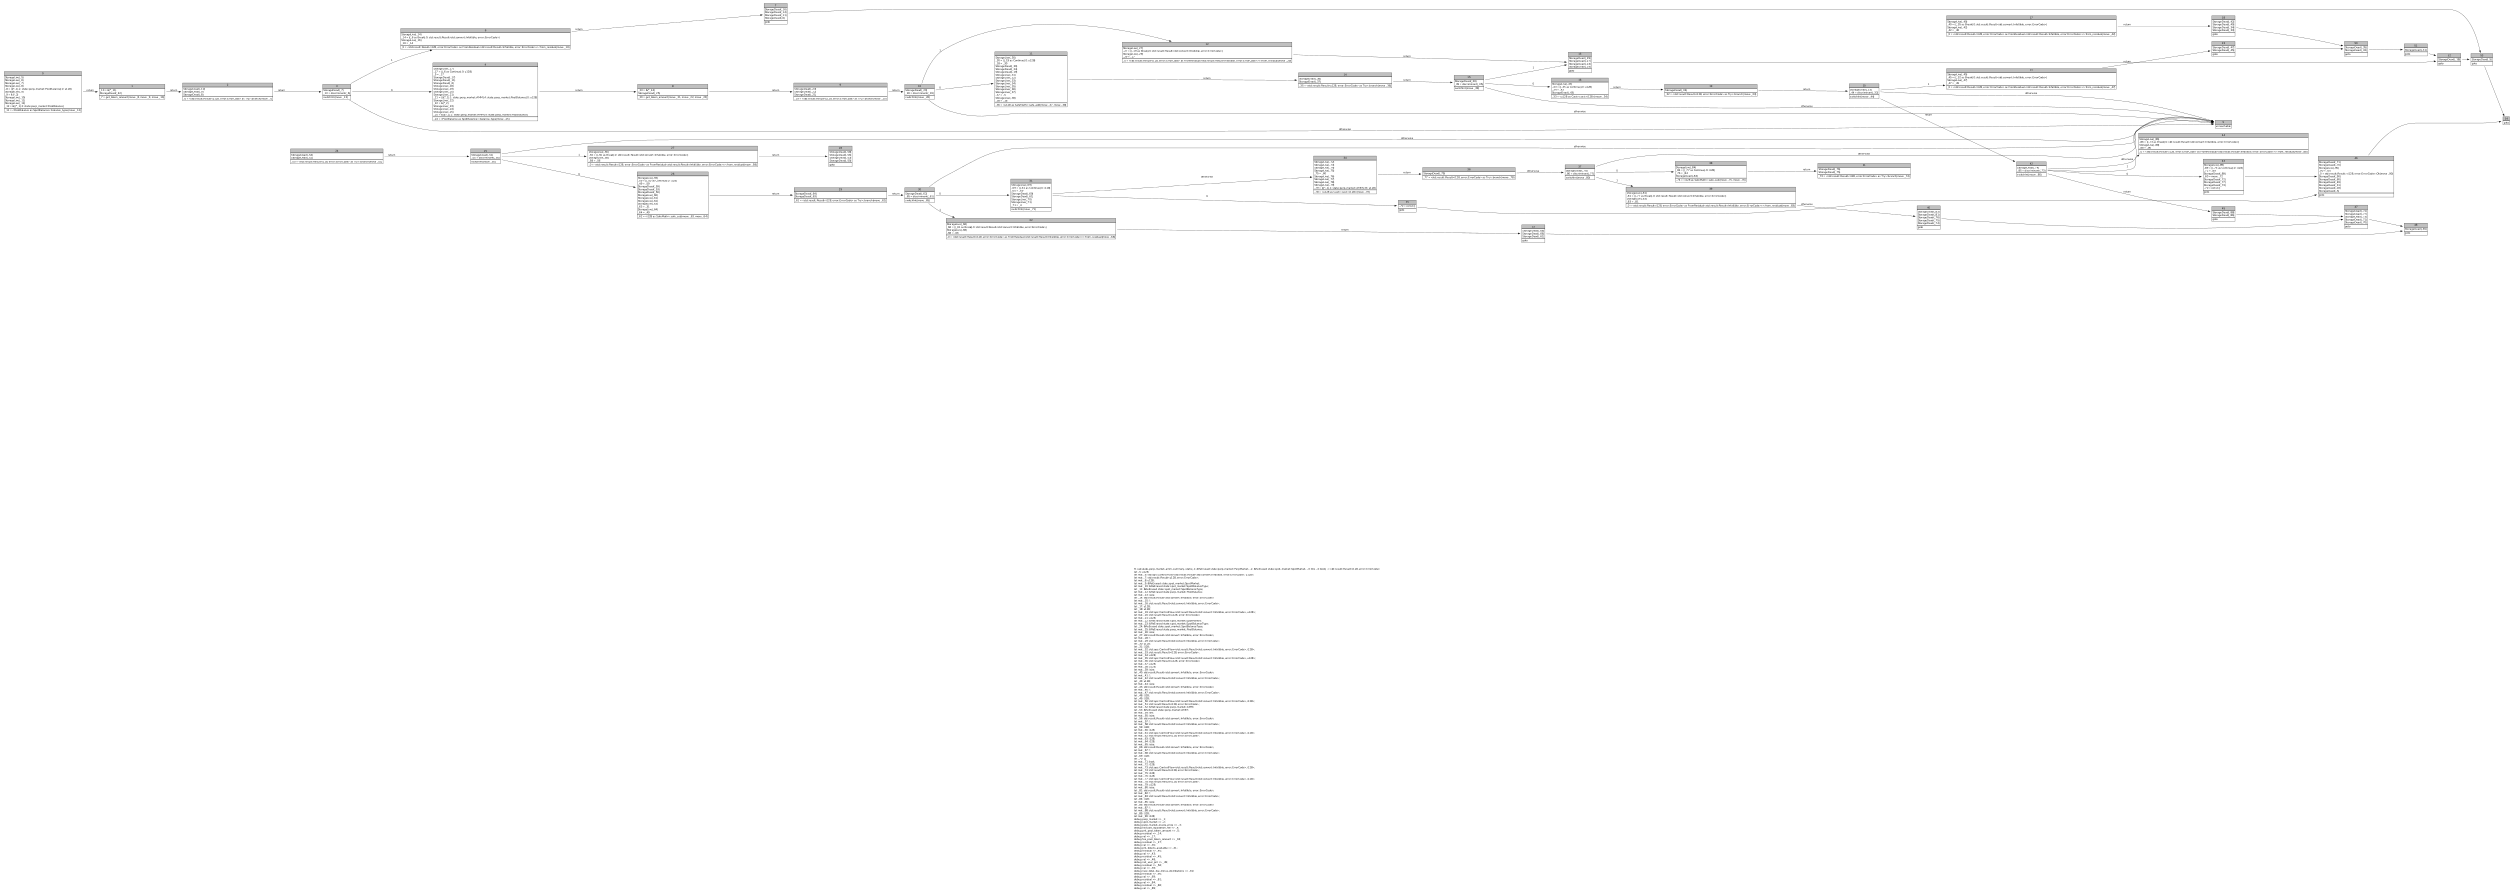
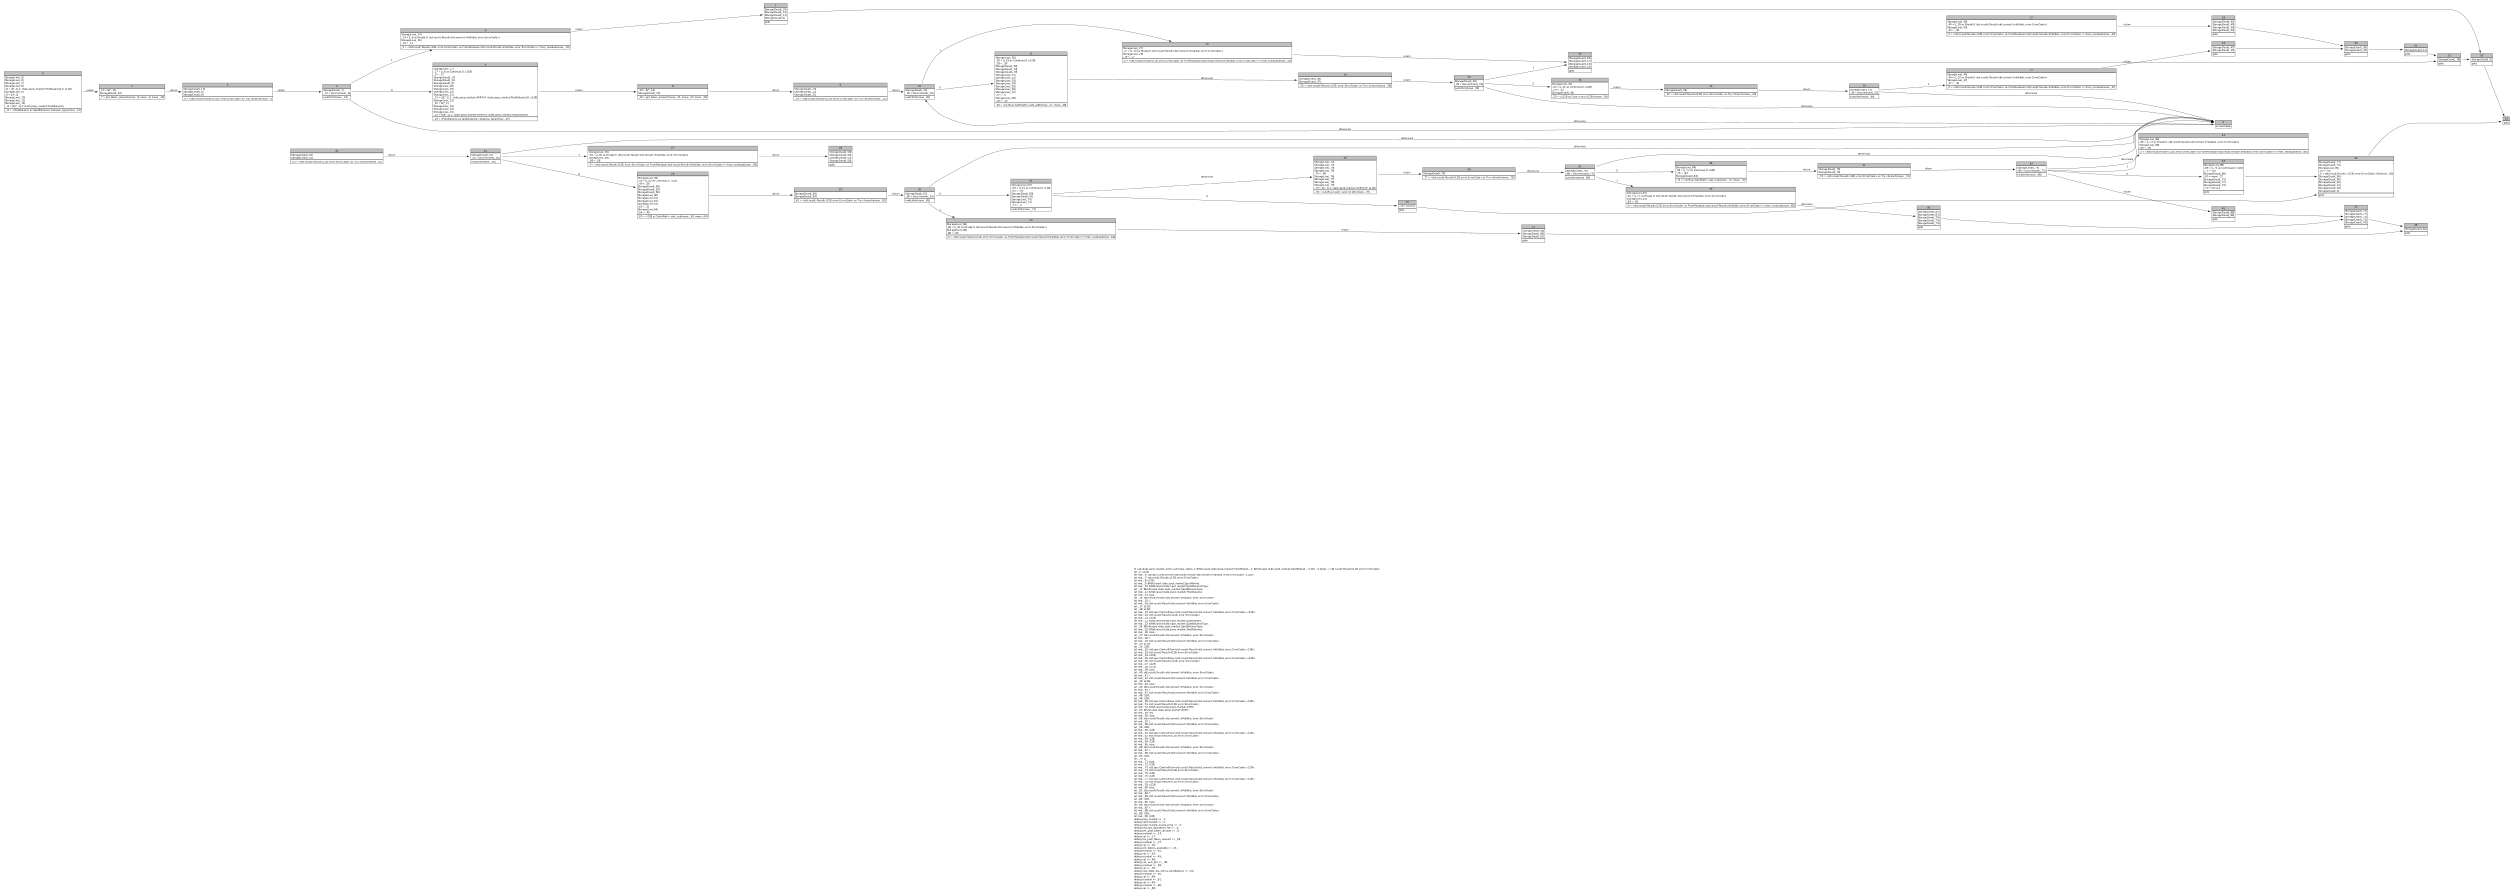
edge "11" -> "14": label "return" -> "otherwise"
edge "10" -> "5": reversed
edge "20" -> "42": now "41" -> "42"
